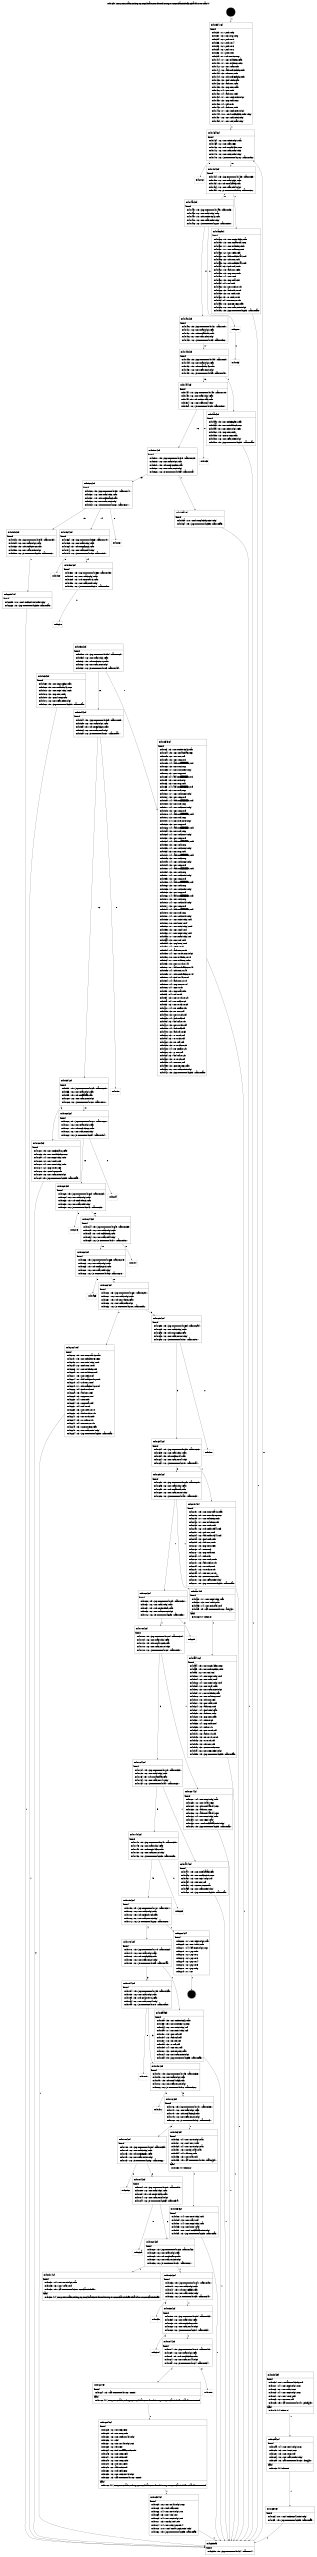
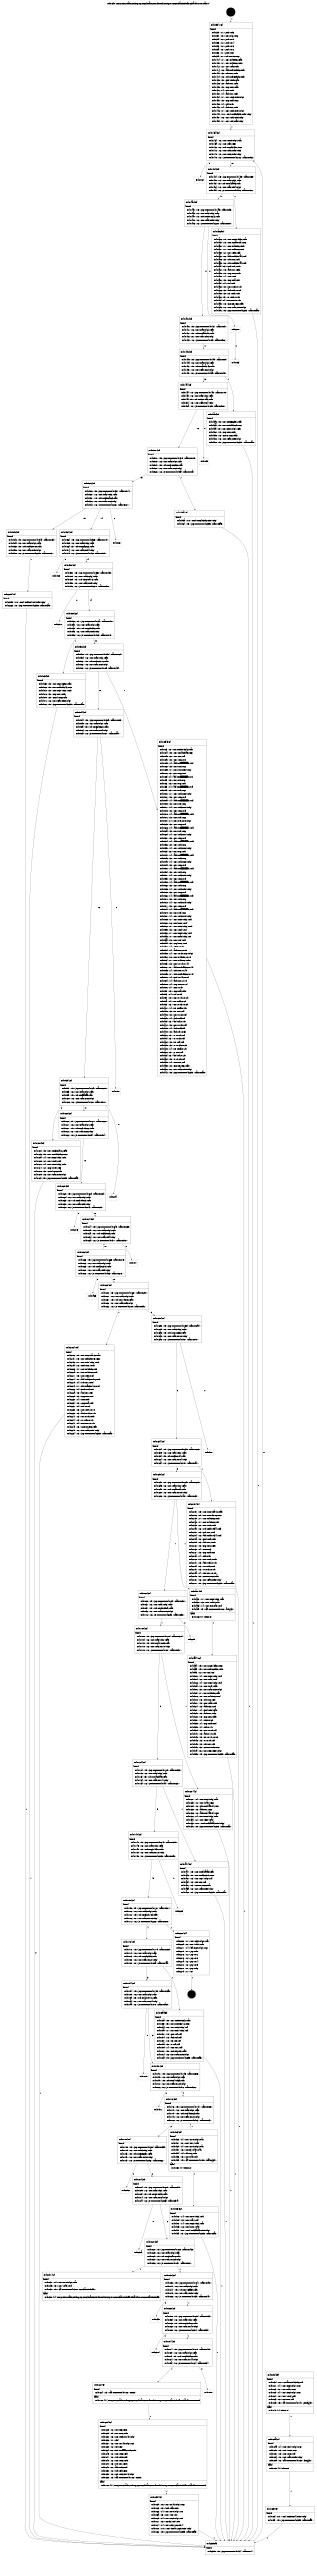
edge "0x4014a0 [28]" -> "0x401484 [28]": reversed
node "0x40159c [28]": added
edge "0x40160c [28]" -> "0x4020f4": now "0x4015f0 [28]" -> "0x4020f4"
edge "0x401644 [28]" -> "0x401660 [28]": reversed
edge "0x4017b0 [28]" -> "0x4017cc [28]": label " 3" -> " 4"
edge "0x4017cc [28]" -> "0x401bc3 [29]": reversed
